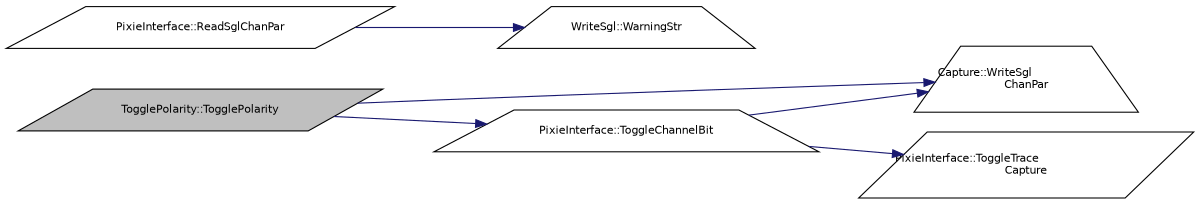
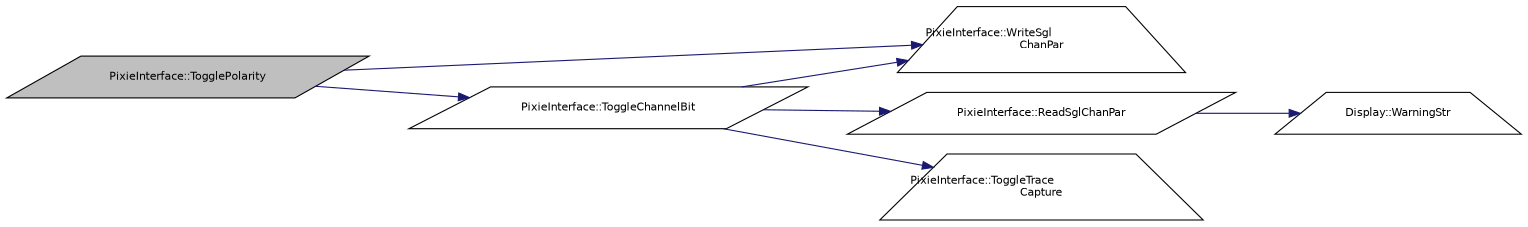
node "WriteSgl::WarningStr": label "WriteSgl::WarningStr" -> "Display::WarningStr"
node "Capture::WriteSgl ChanPar": label "Capture::WriteSgl ChanPar" -> "PixieInterface::WriteSgl ChanPar"
node "TogglePolarity::TogglePolarity": label "TogglePolarity::TogglePolarity" -> "PixieInterface::TogglePolarity"
edge "PixieInterface::ToggleChannelBit" -> "PixieInterface::ReadSglChanPar": added
node "PixieInterface::ToggleChannelBit": shape trapezium -> parallelogram
node "PixieInterface::ToggleTrace Capture": shape parallelogram -> trapezium
